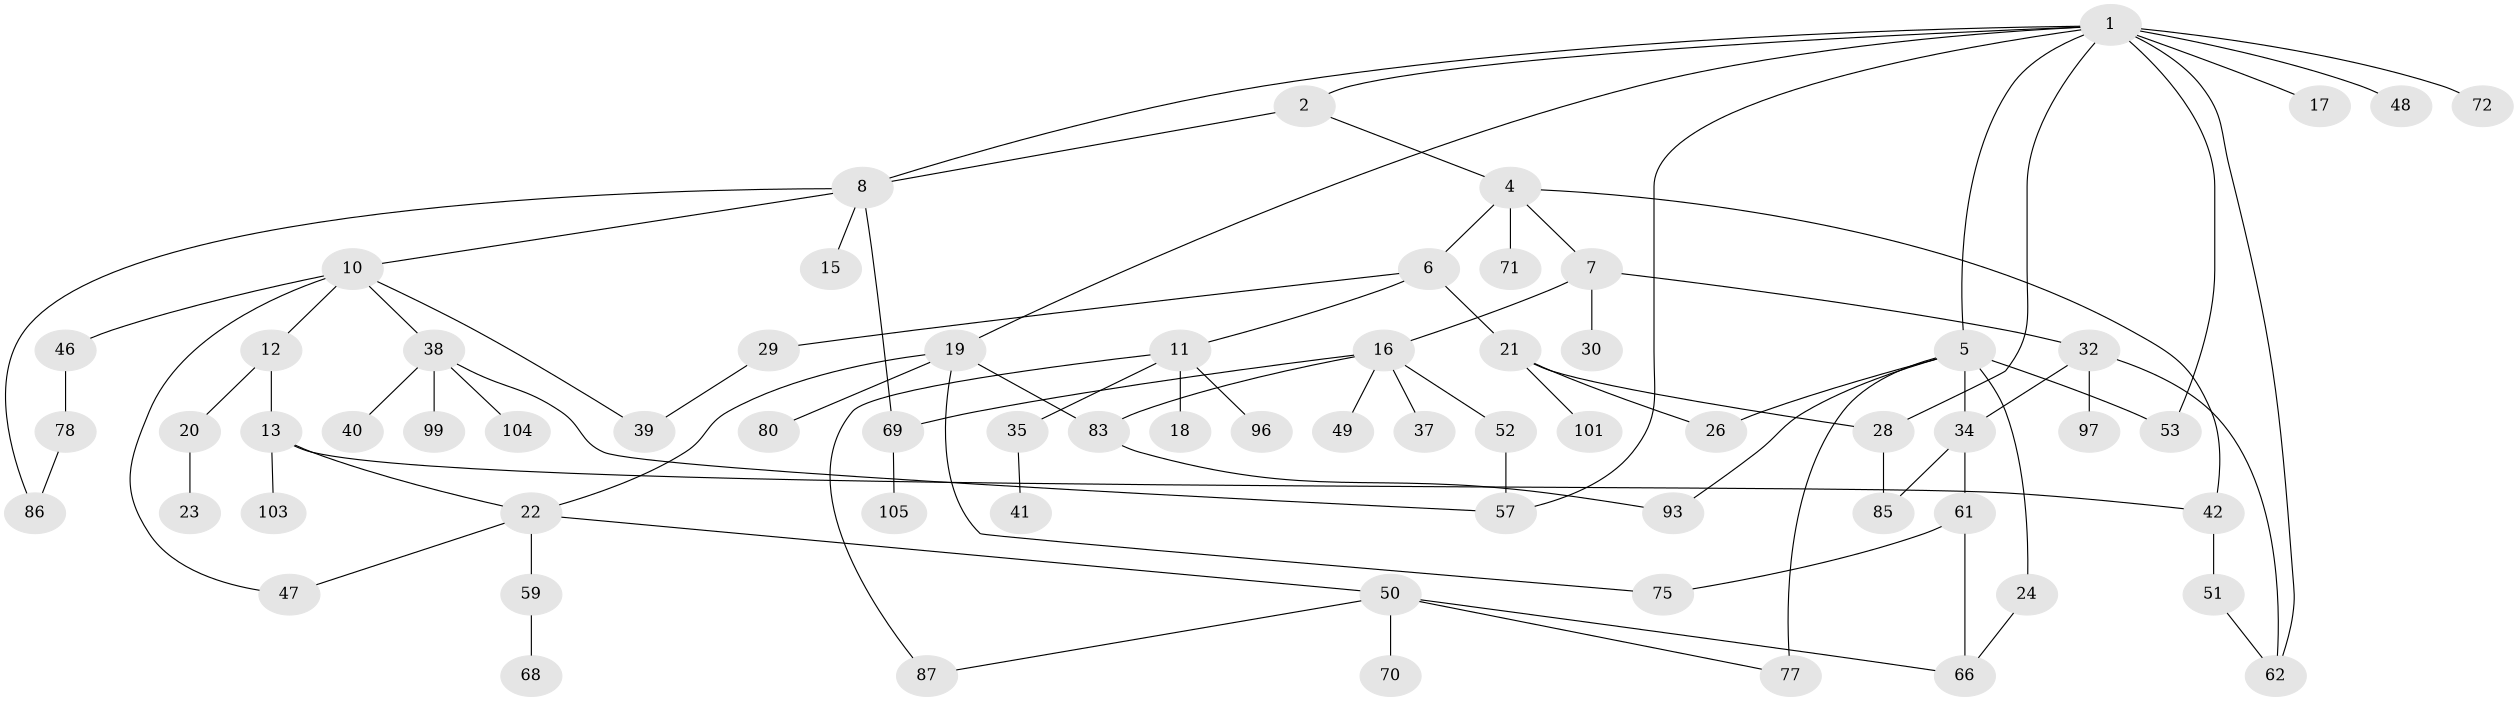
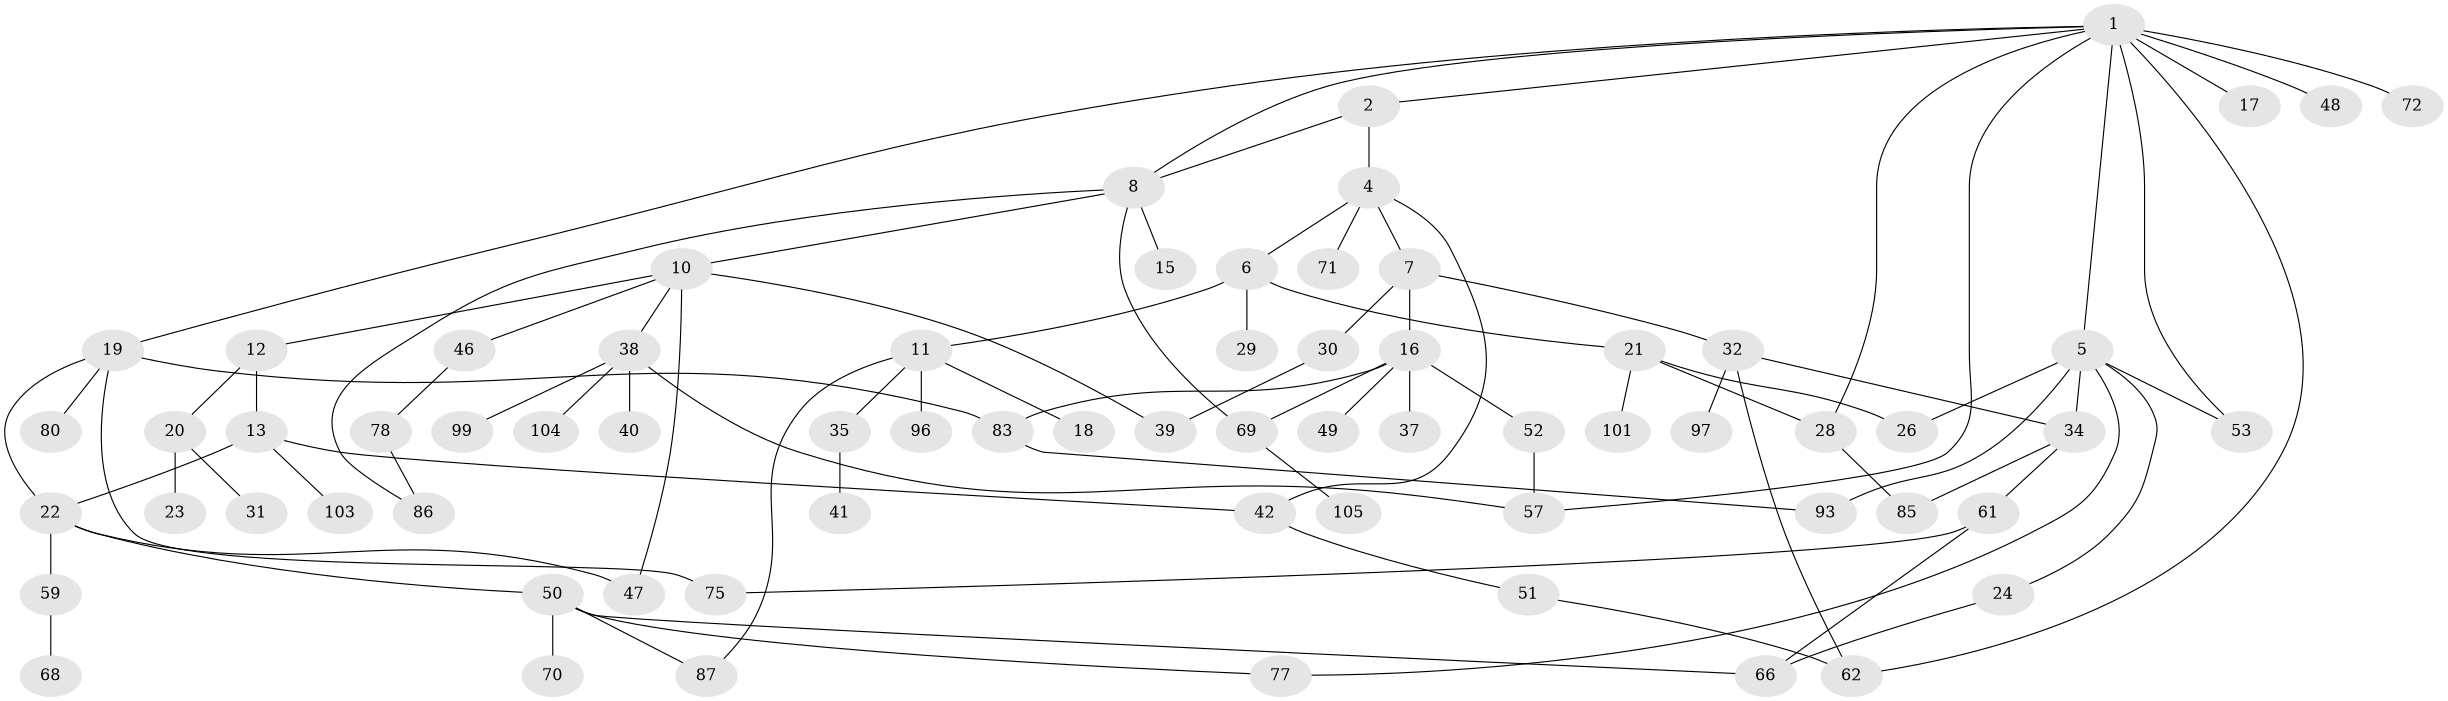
edge "29" -- "39": now "30" -- "39"
node "31": added
